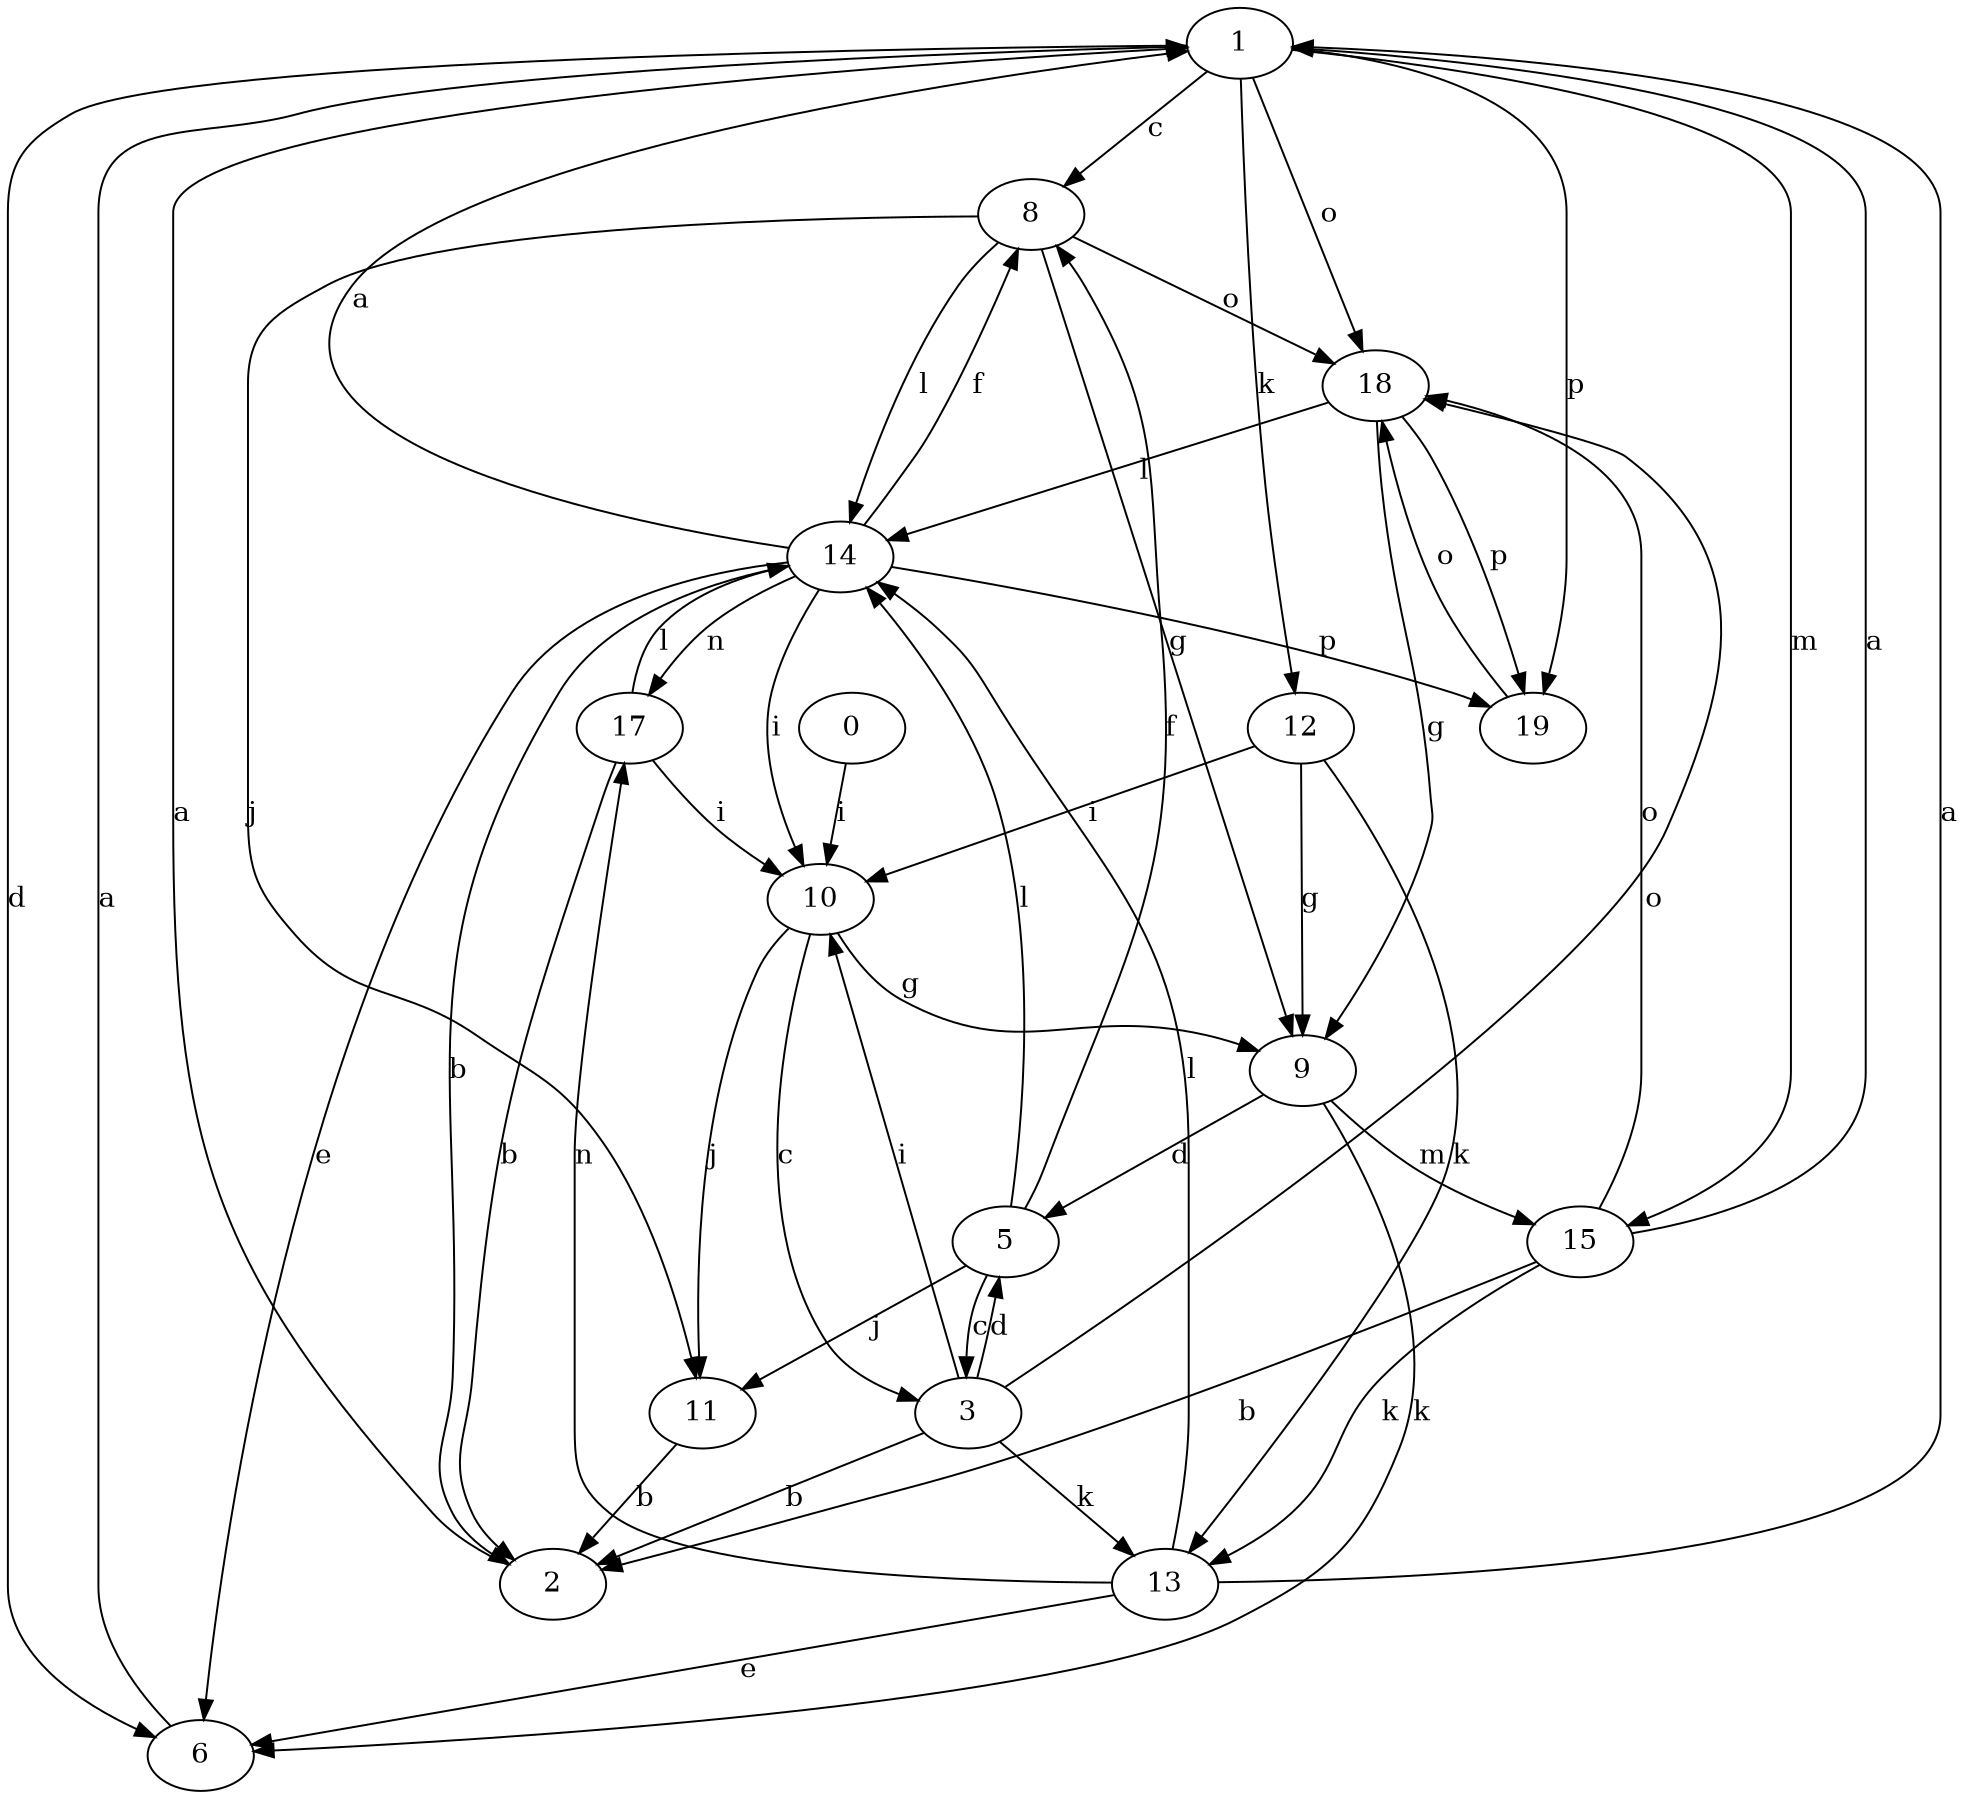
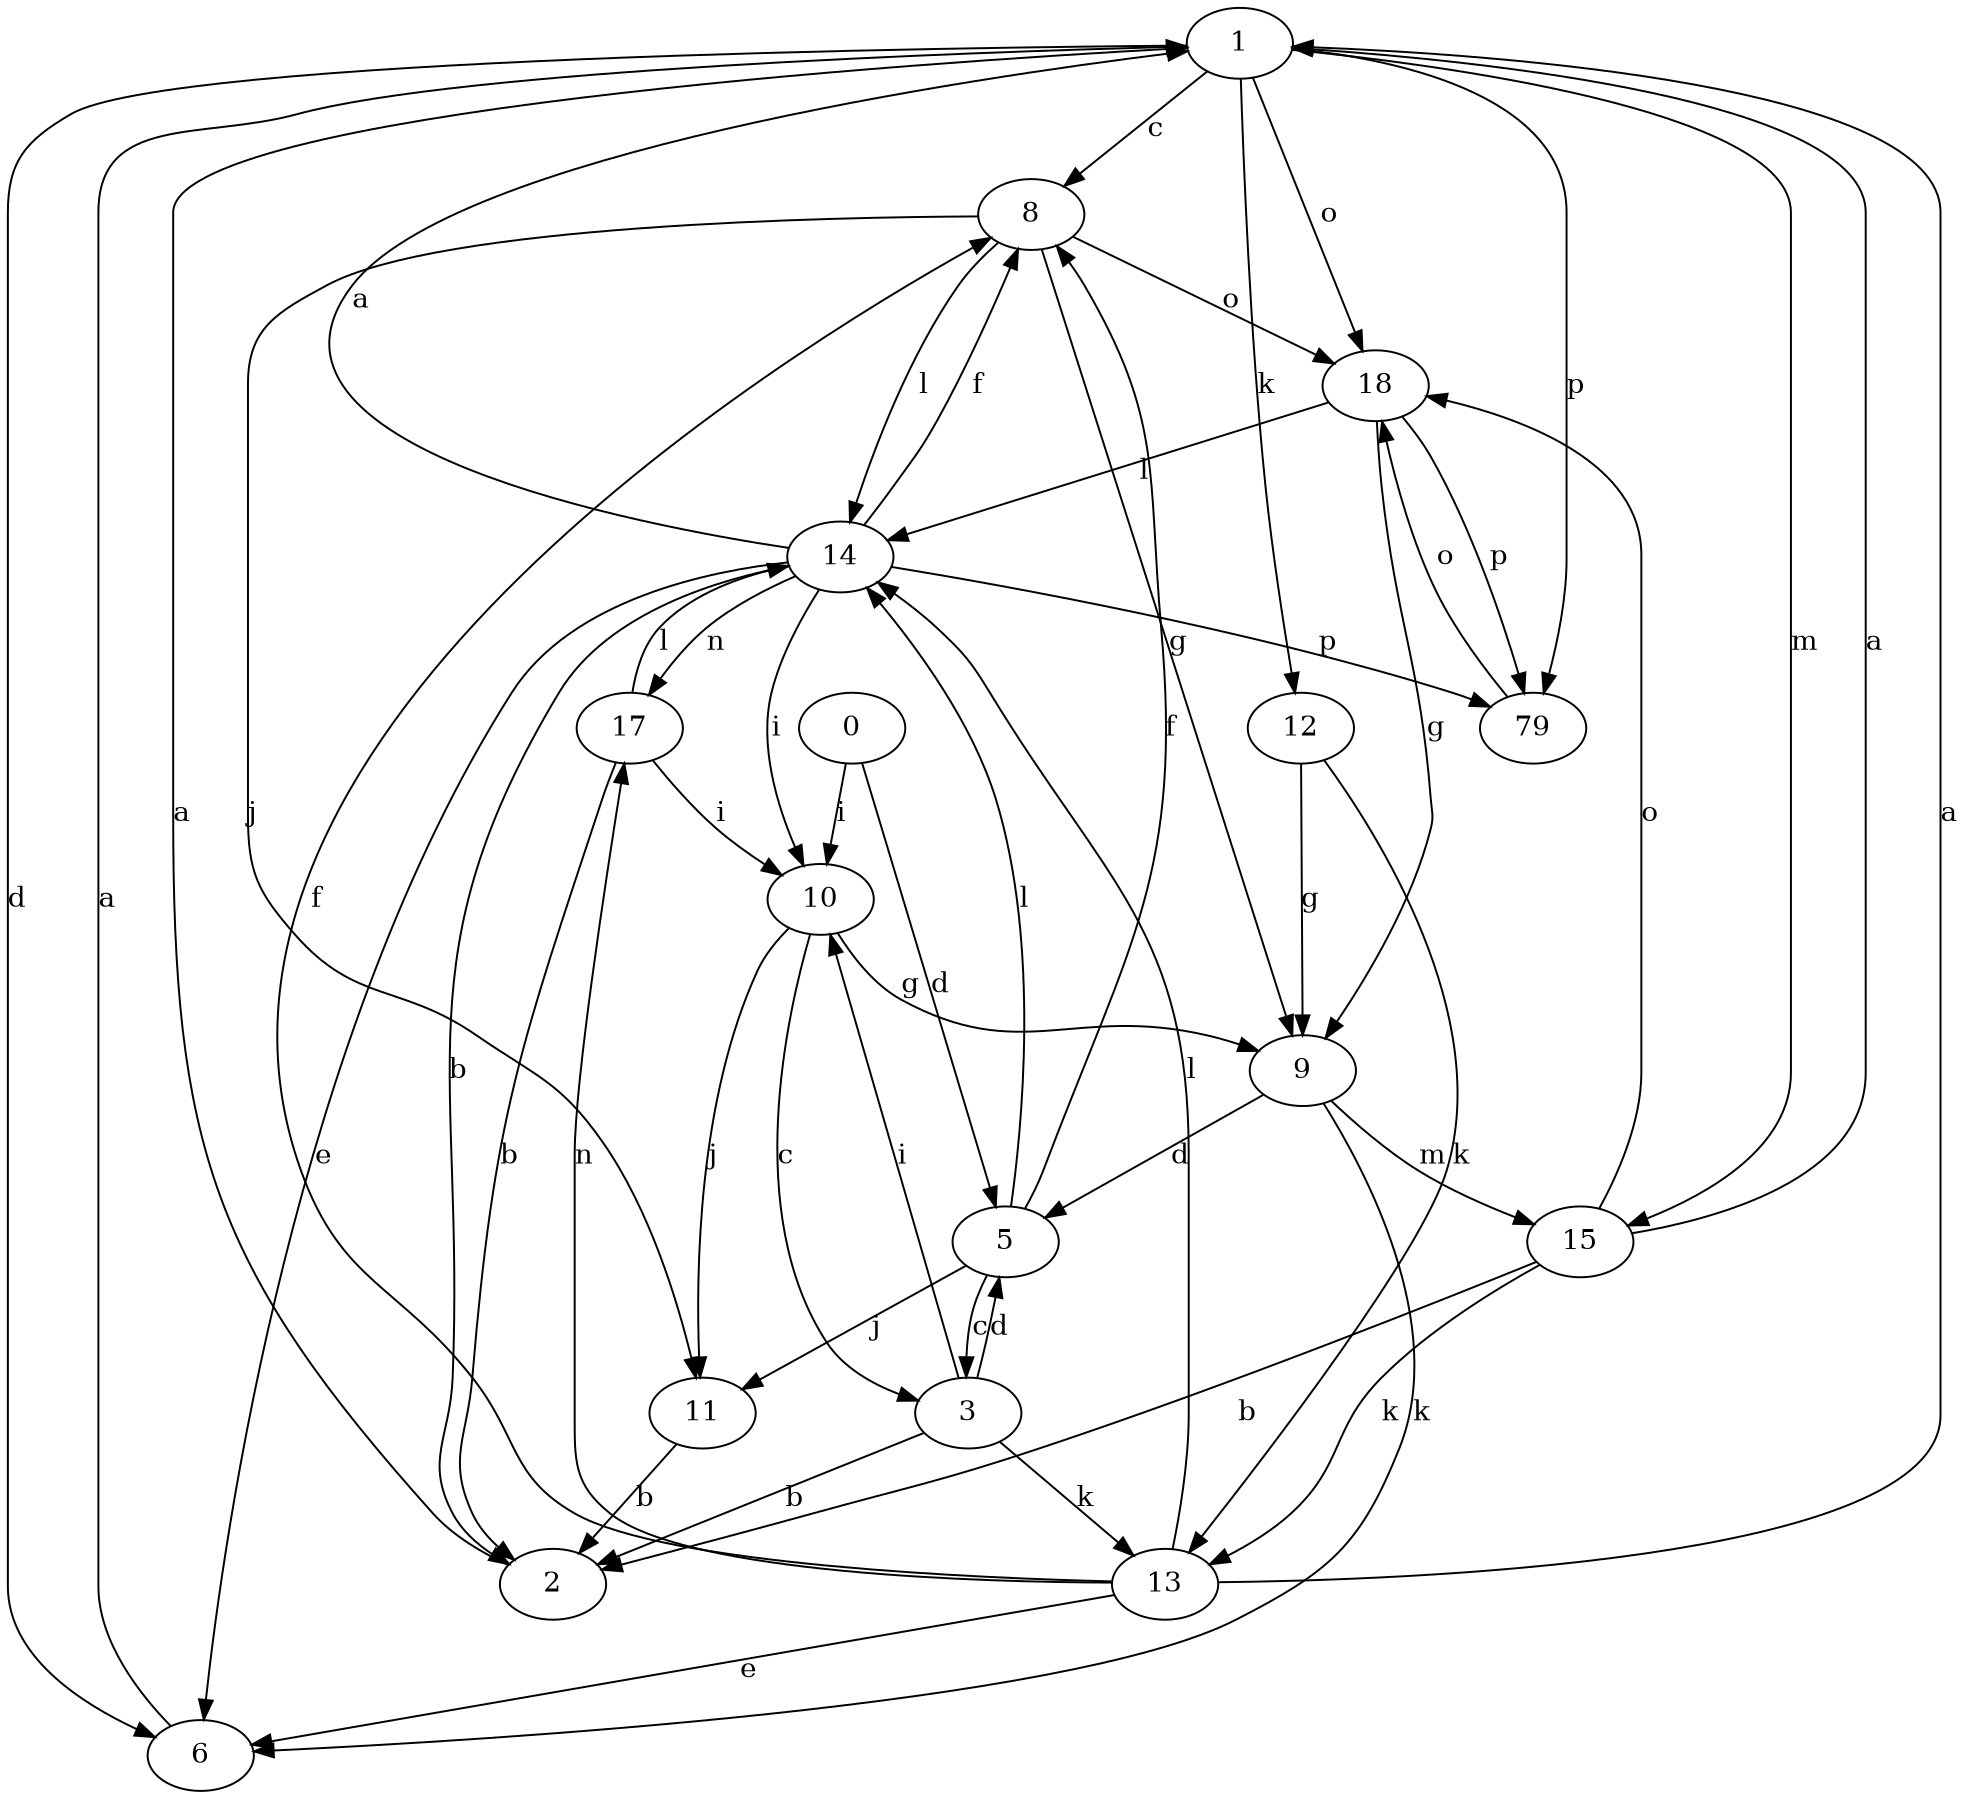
node "19": label "19" -> "79"
edge "12" -> "10": removed, label "i"
edge "3" -> "18": removed, label "o"
edge "0" -> "5": added, label "d"
edge "13" -> "8": added, label "f"
